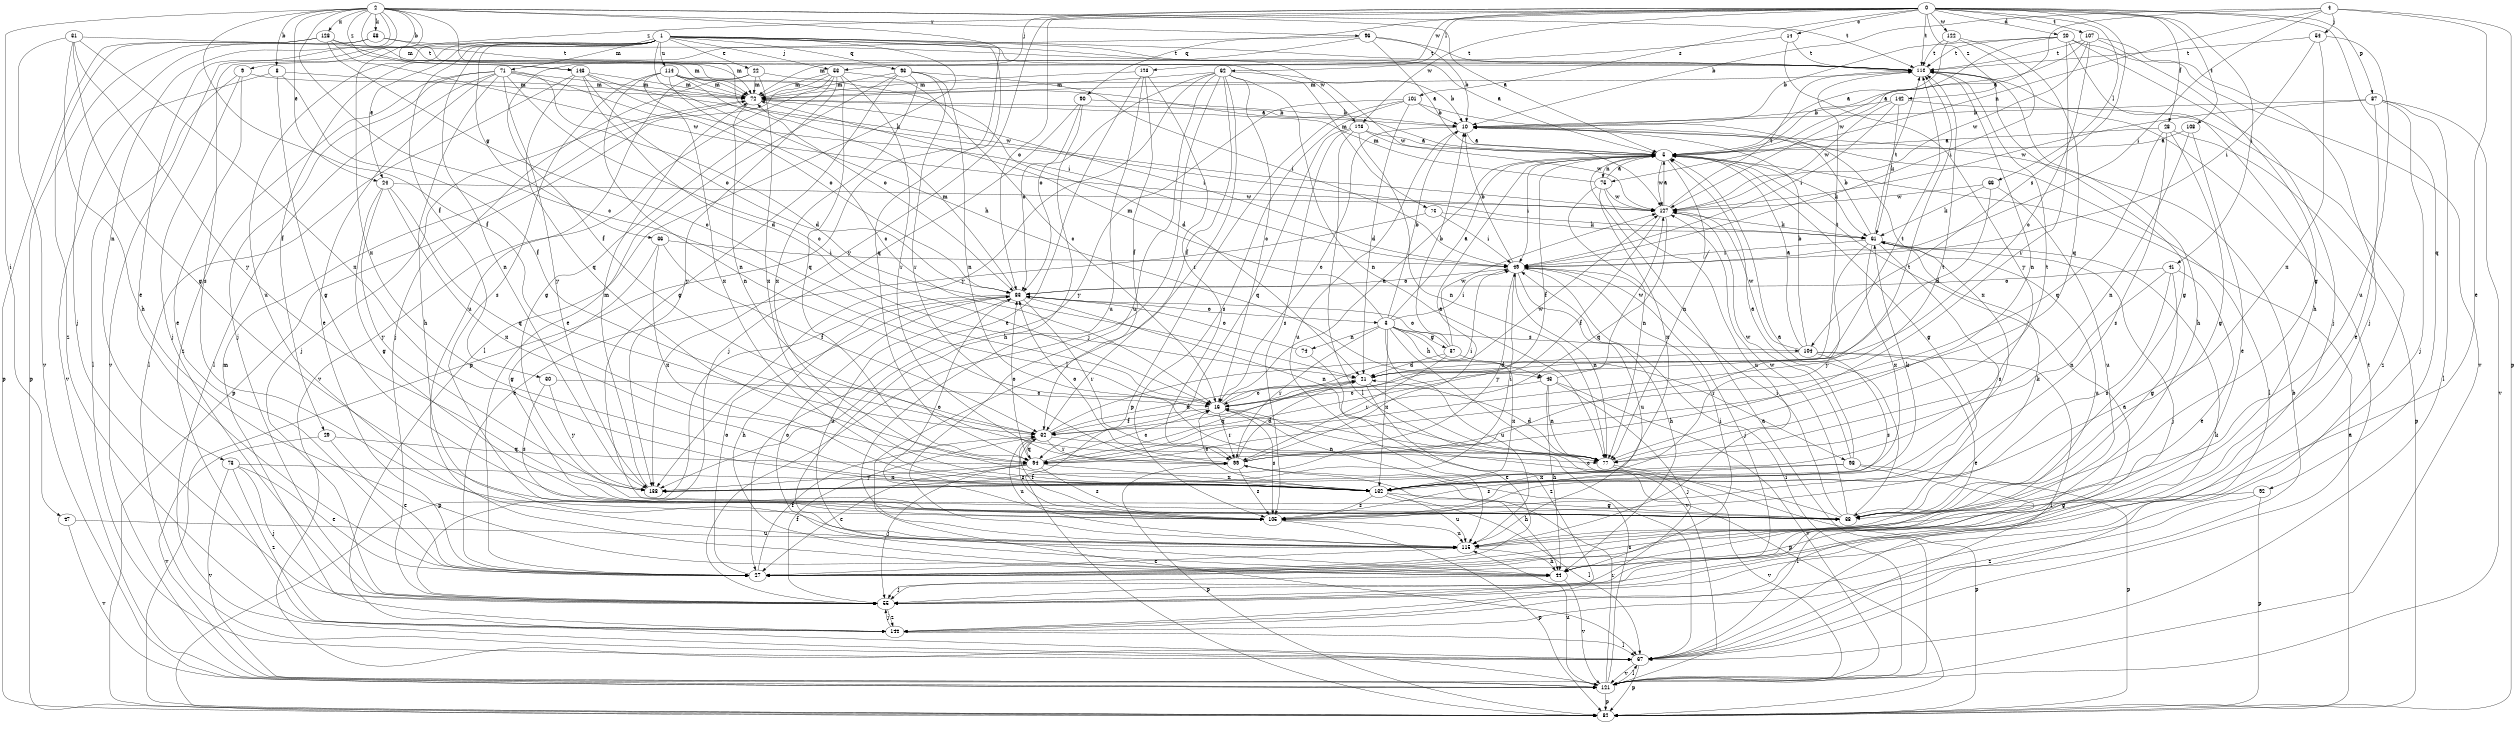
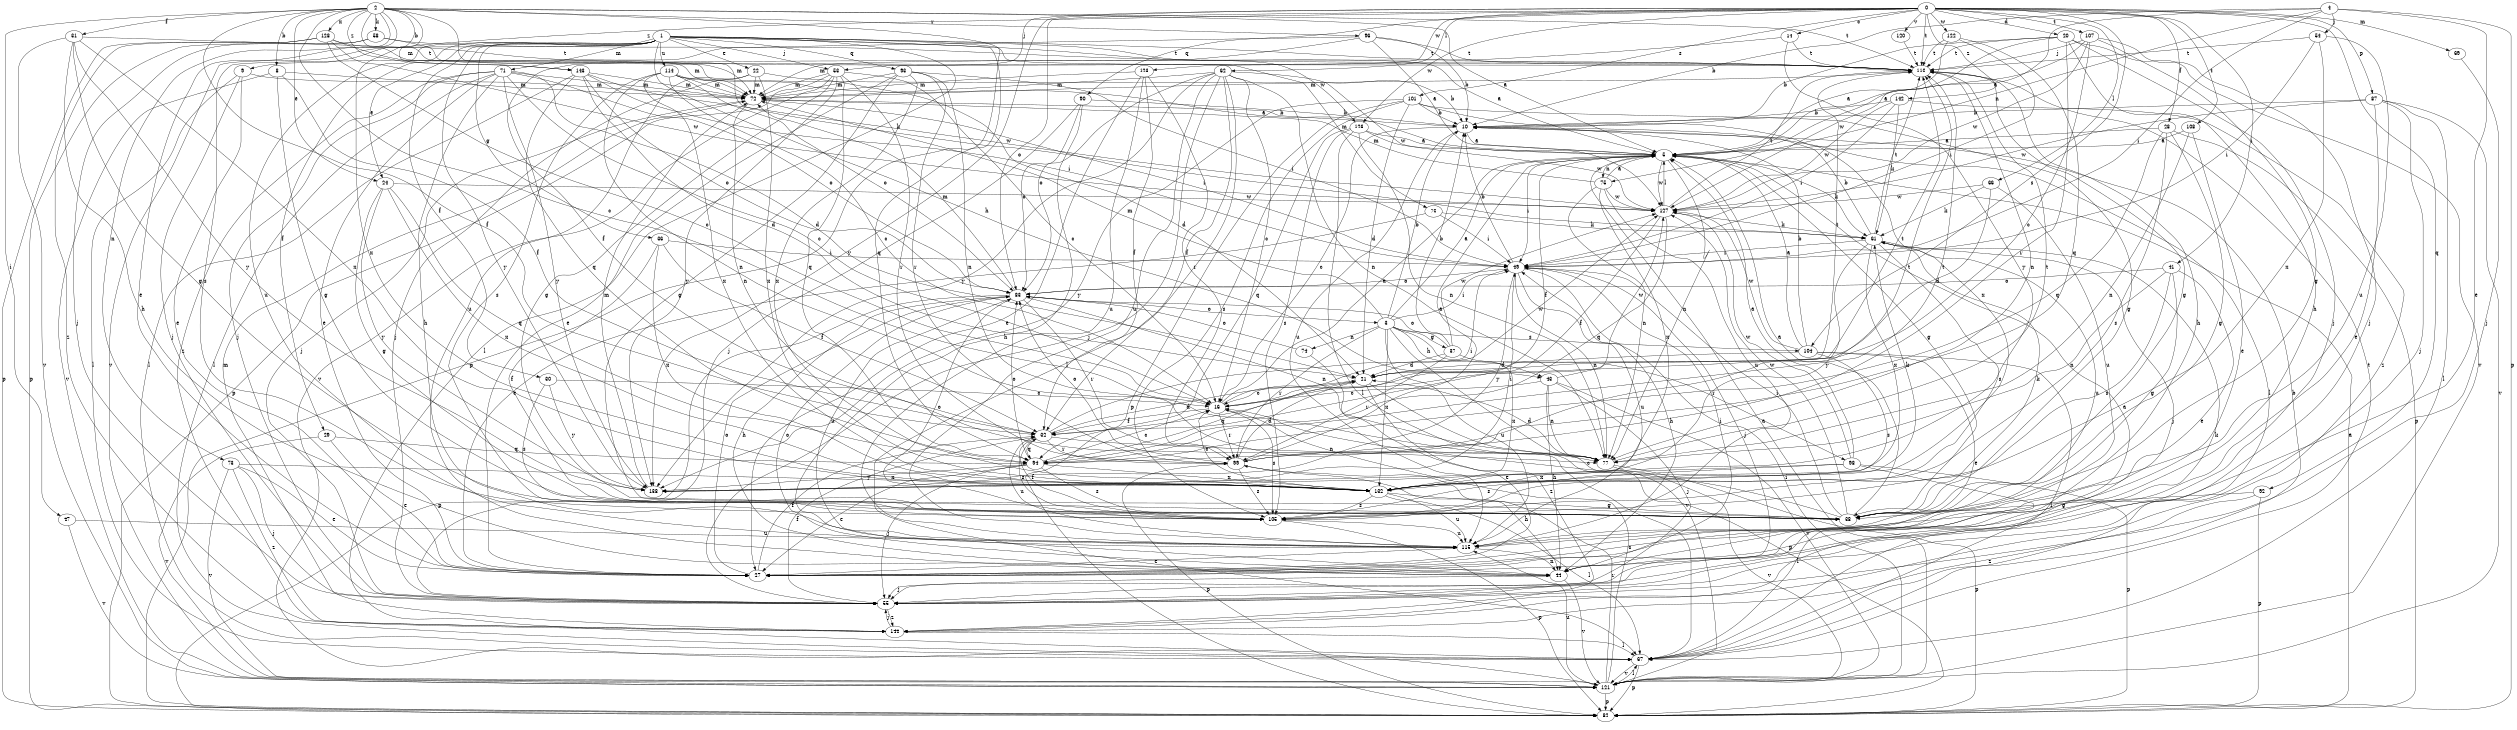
edge "2" -> "31": added, label "f"
node "120": added
edge "107" -> "110": label "t" -> "j"
node "69": added
edge "101" -> "38": added, label "g"
edge "127" -> "5": label "a" -> "l"
edge "1" -> "138": label "n" -> "y"
edge "36" -> "38": label "g" -> "f"
edge "115" -> "44": label "h" -> "n"
